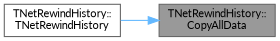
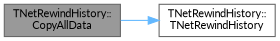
edge "TNetRewindHistory:: TNetRewindHistory" -> "TNetRewindHistory:: CopyAllData": reversed
